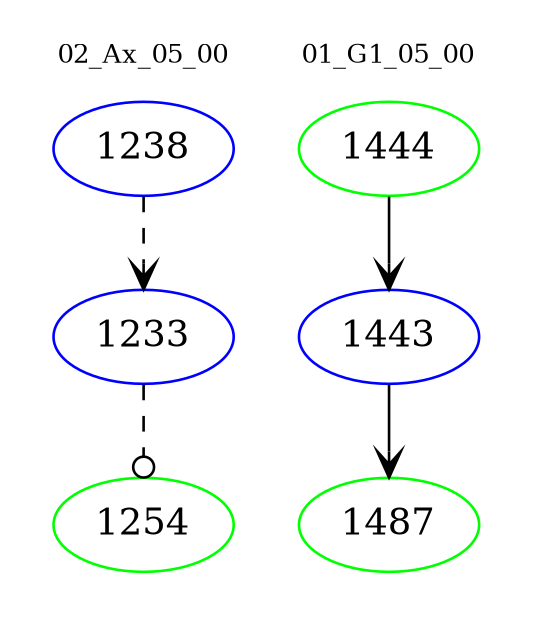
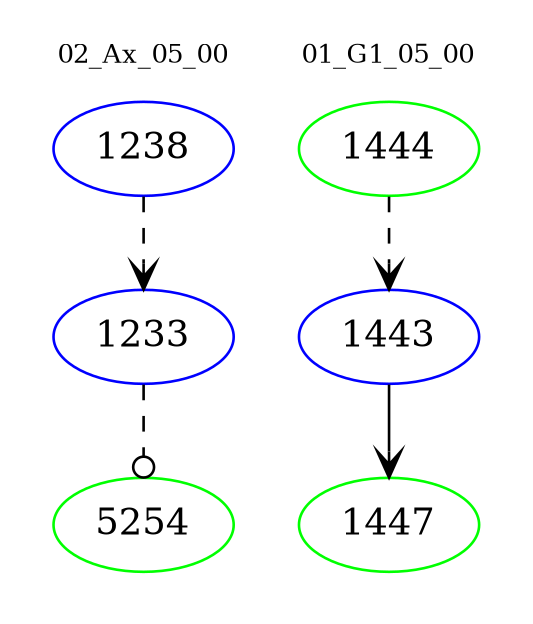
edge "1444" -> "1443": style solid -> dashed
node "1254": label "1254" -> "5254"
node "1487": label "1487" -> "1447"
